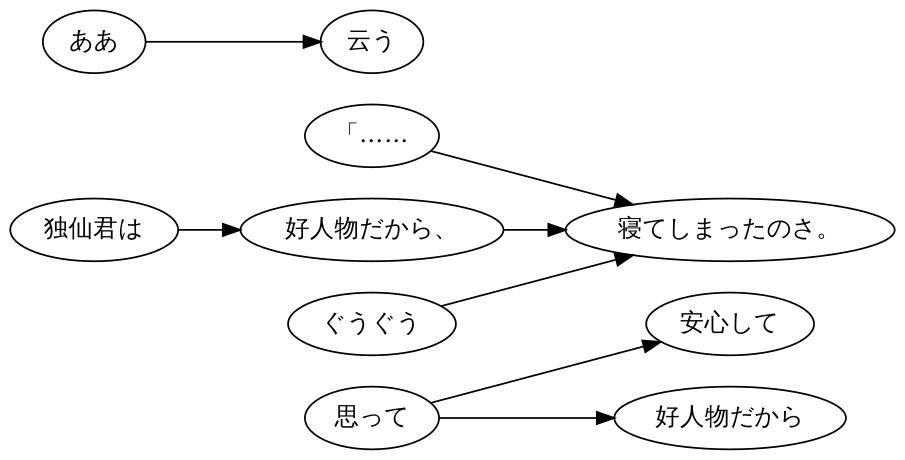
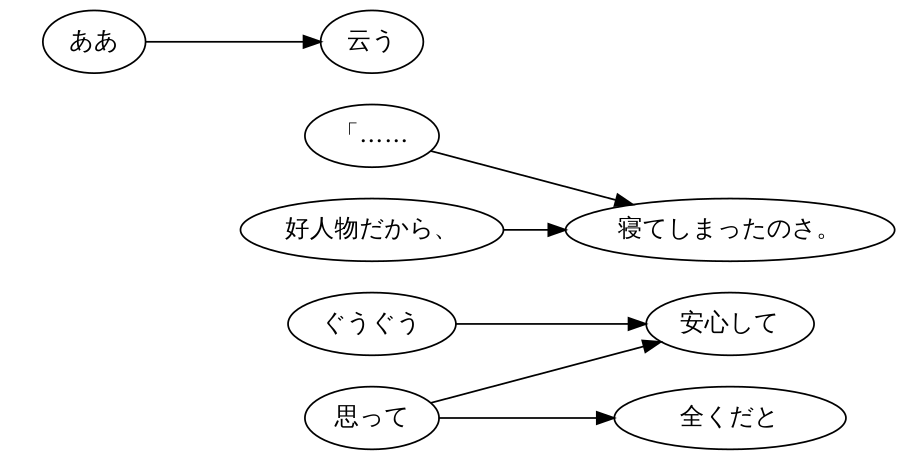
node "独仙君は": removed
edge "ぐうぐう" -> "寝てしまったのさ。": now "ぐうぐう" -> "安心して"
node "好人物だから": label "好人物だから" -> "全くだと"
